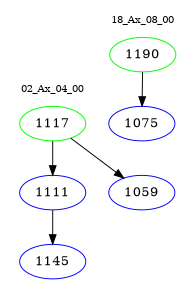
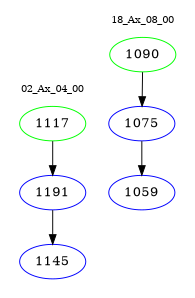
node "1190": label "1190" -> "1090"
edge "1117" -> "1059": now "1075" -> "1059"
node "1111": label "1111" -> "1191"
